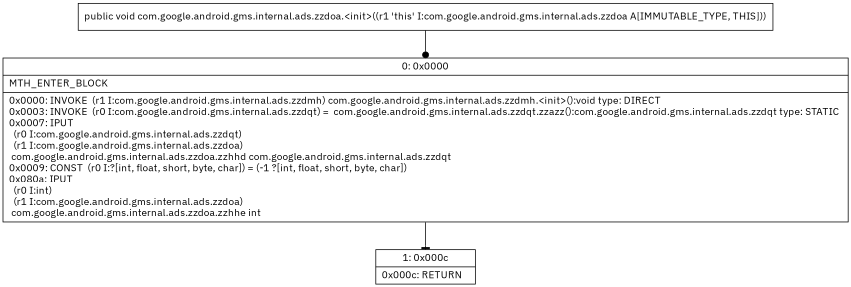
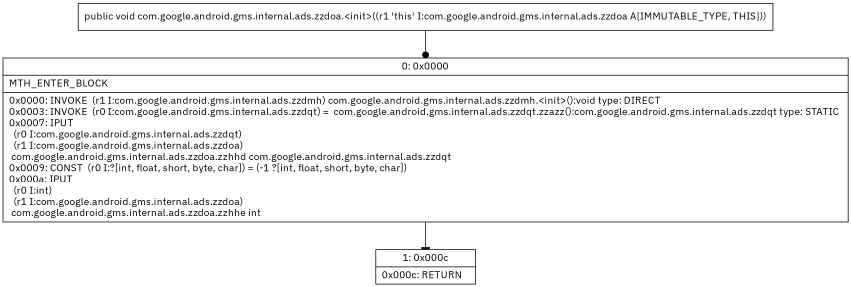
node "0: 0x0000": text "0x080a: IPUT" -> "0x000a: IPUT"
